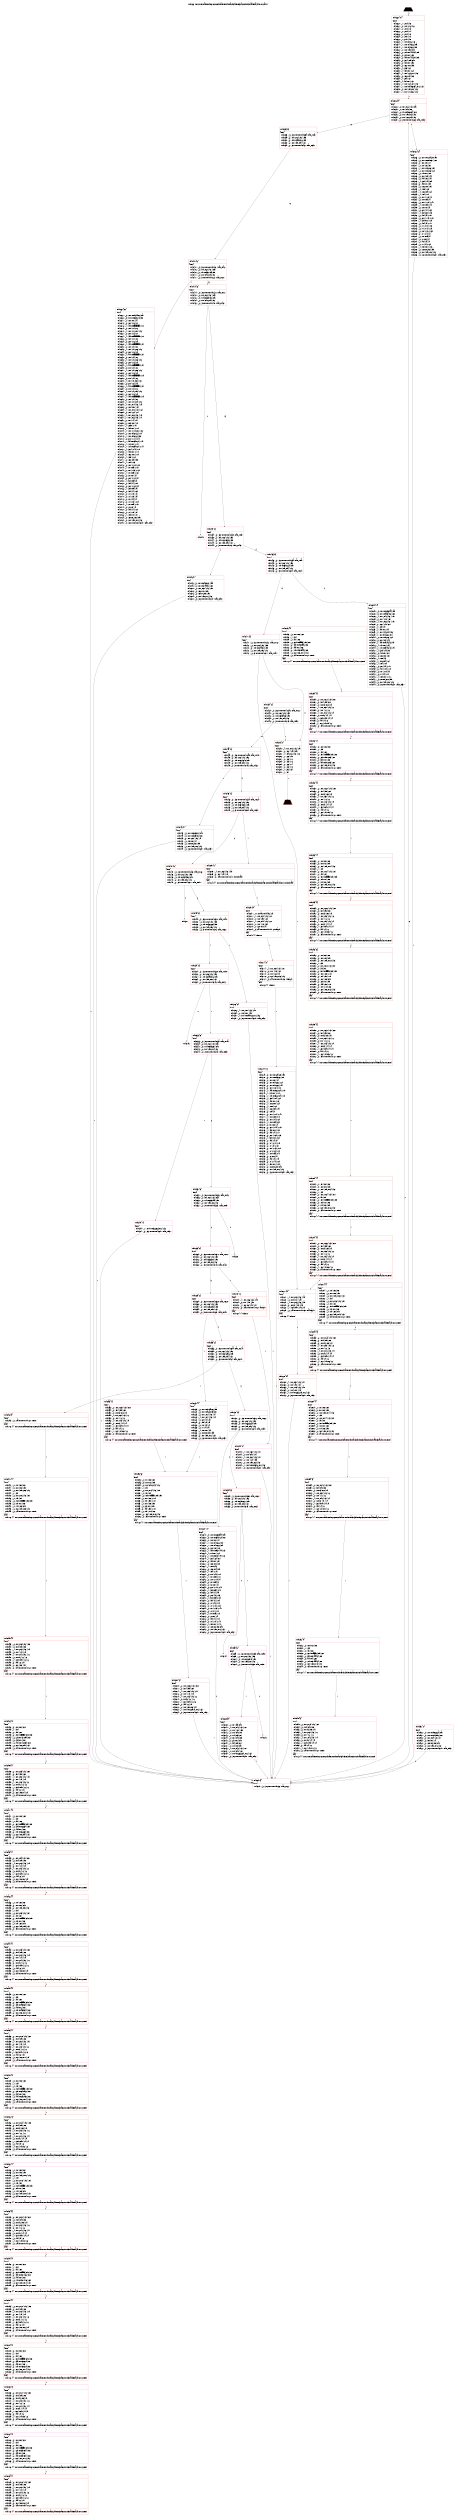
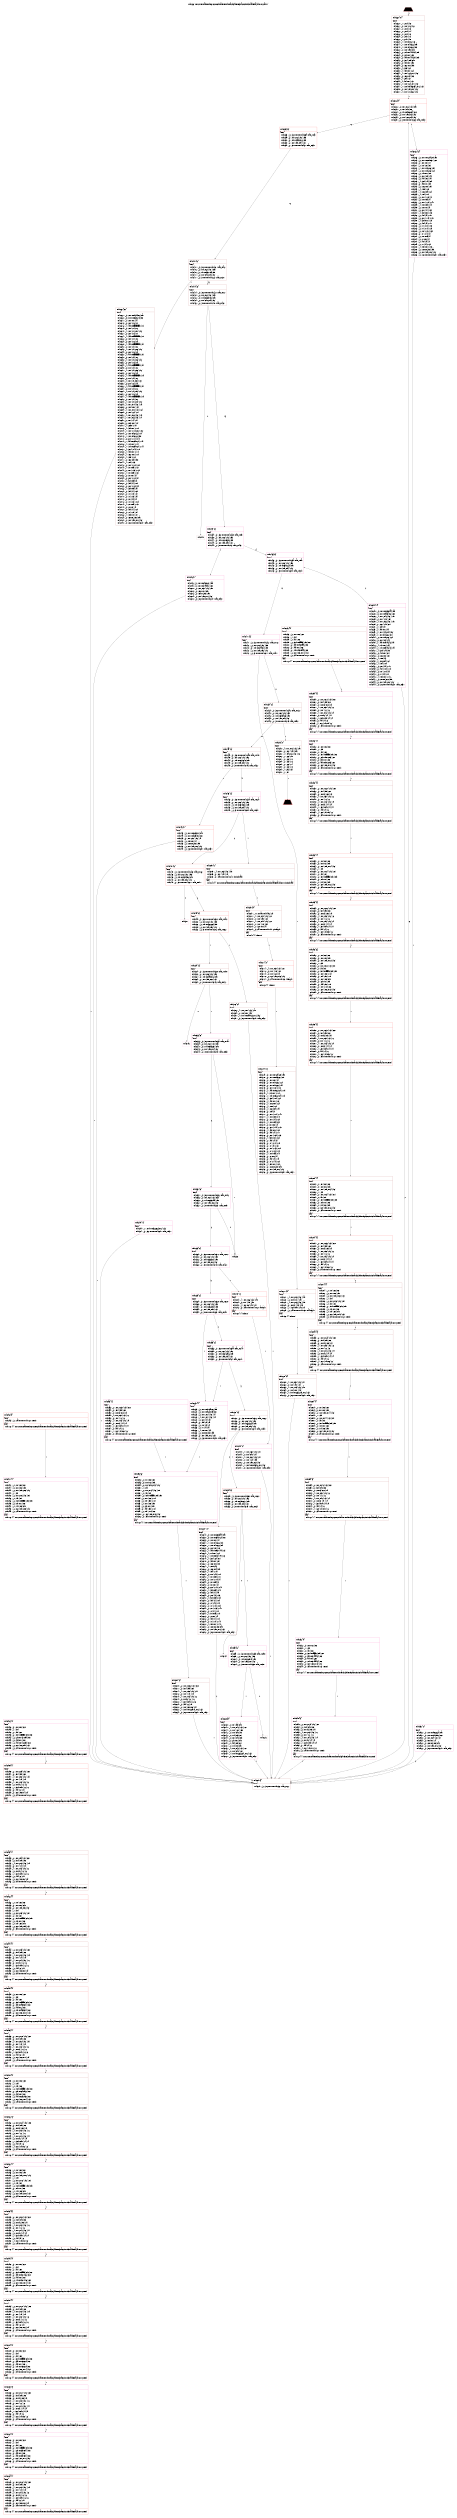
edge "0x402455 [28]" -> "0x4028db [119]": reversed
edge "0x402471 [28]" -> "0x4031fc [21]": now "0x402471 [28]" -> "0x40248d [28]"
edge "0x402db6 [56]" -> "0x402dee [45]": added, label "1"
edge "0x402535 [28]" -> "0x4031bd [12]": now "0x402535 [28]" -> "0x403250"
edge "0x402e47 [45]" -> "0x402811 [29]": now "0x402e47 [45]" -> "0x402e74 [44]"
edge "0x4025a5 [28]" -> "0x40296d [5]": now "0x4025a5 [28]" -> "0x40263b [44]"
edge "0x403129 [148]" -> "0x4032b7 [5]": now "0x402f4e [45]" -> "0x4032b7 [5]"
node "0x40299e [40]": removed
node "0x402a17 [40]": removed
